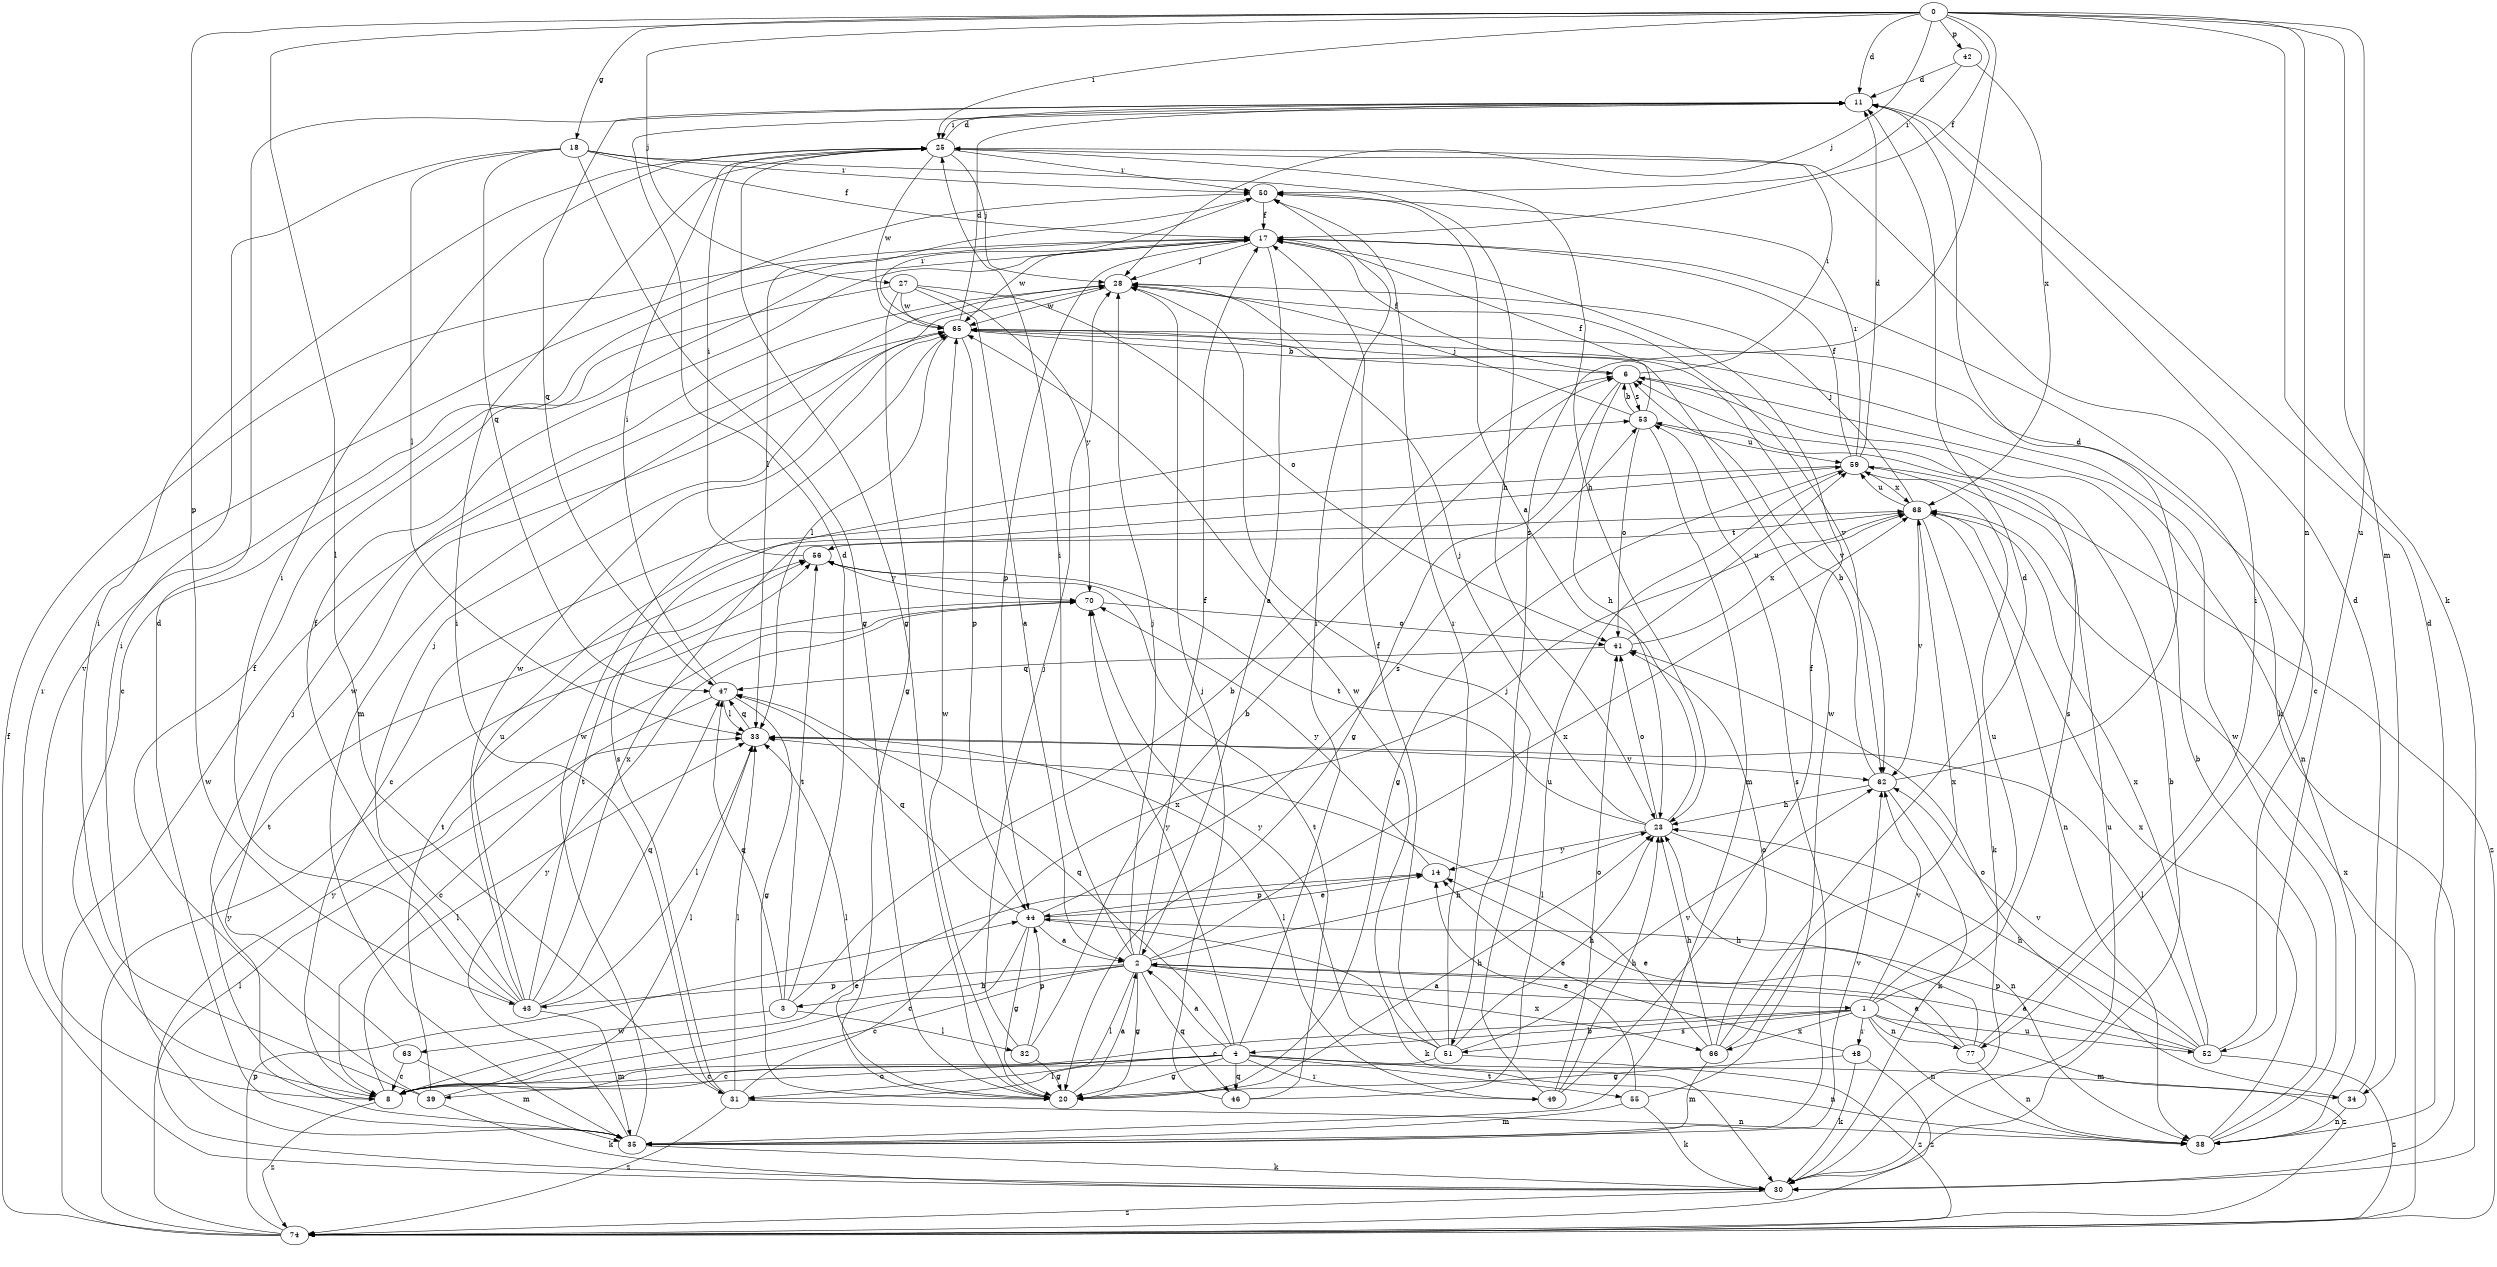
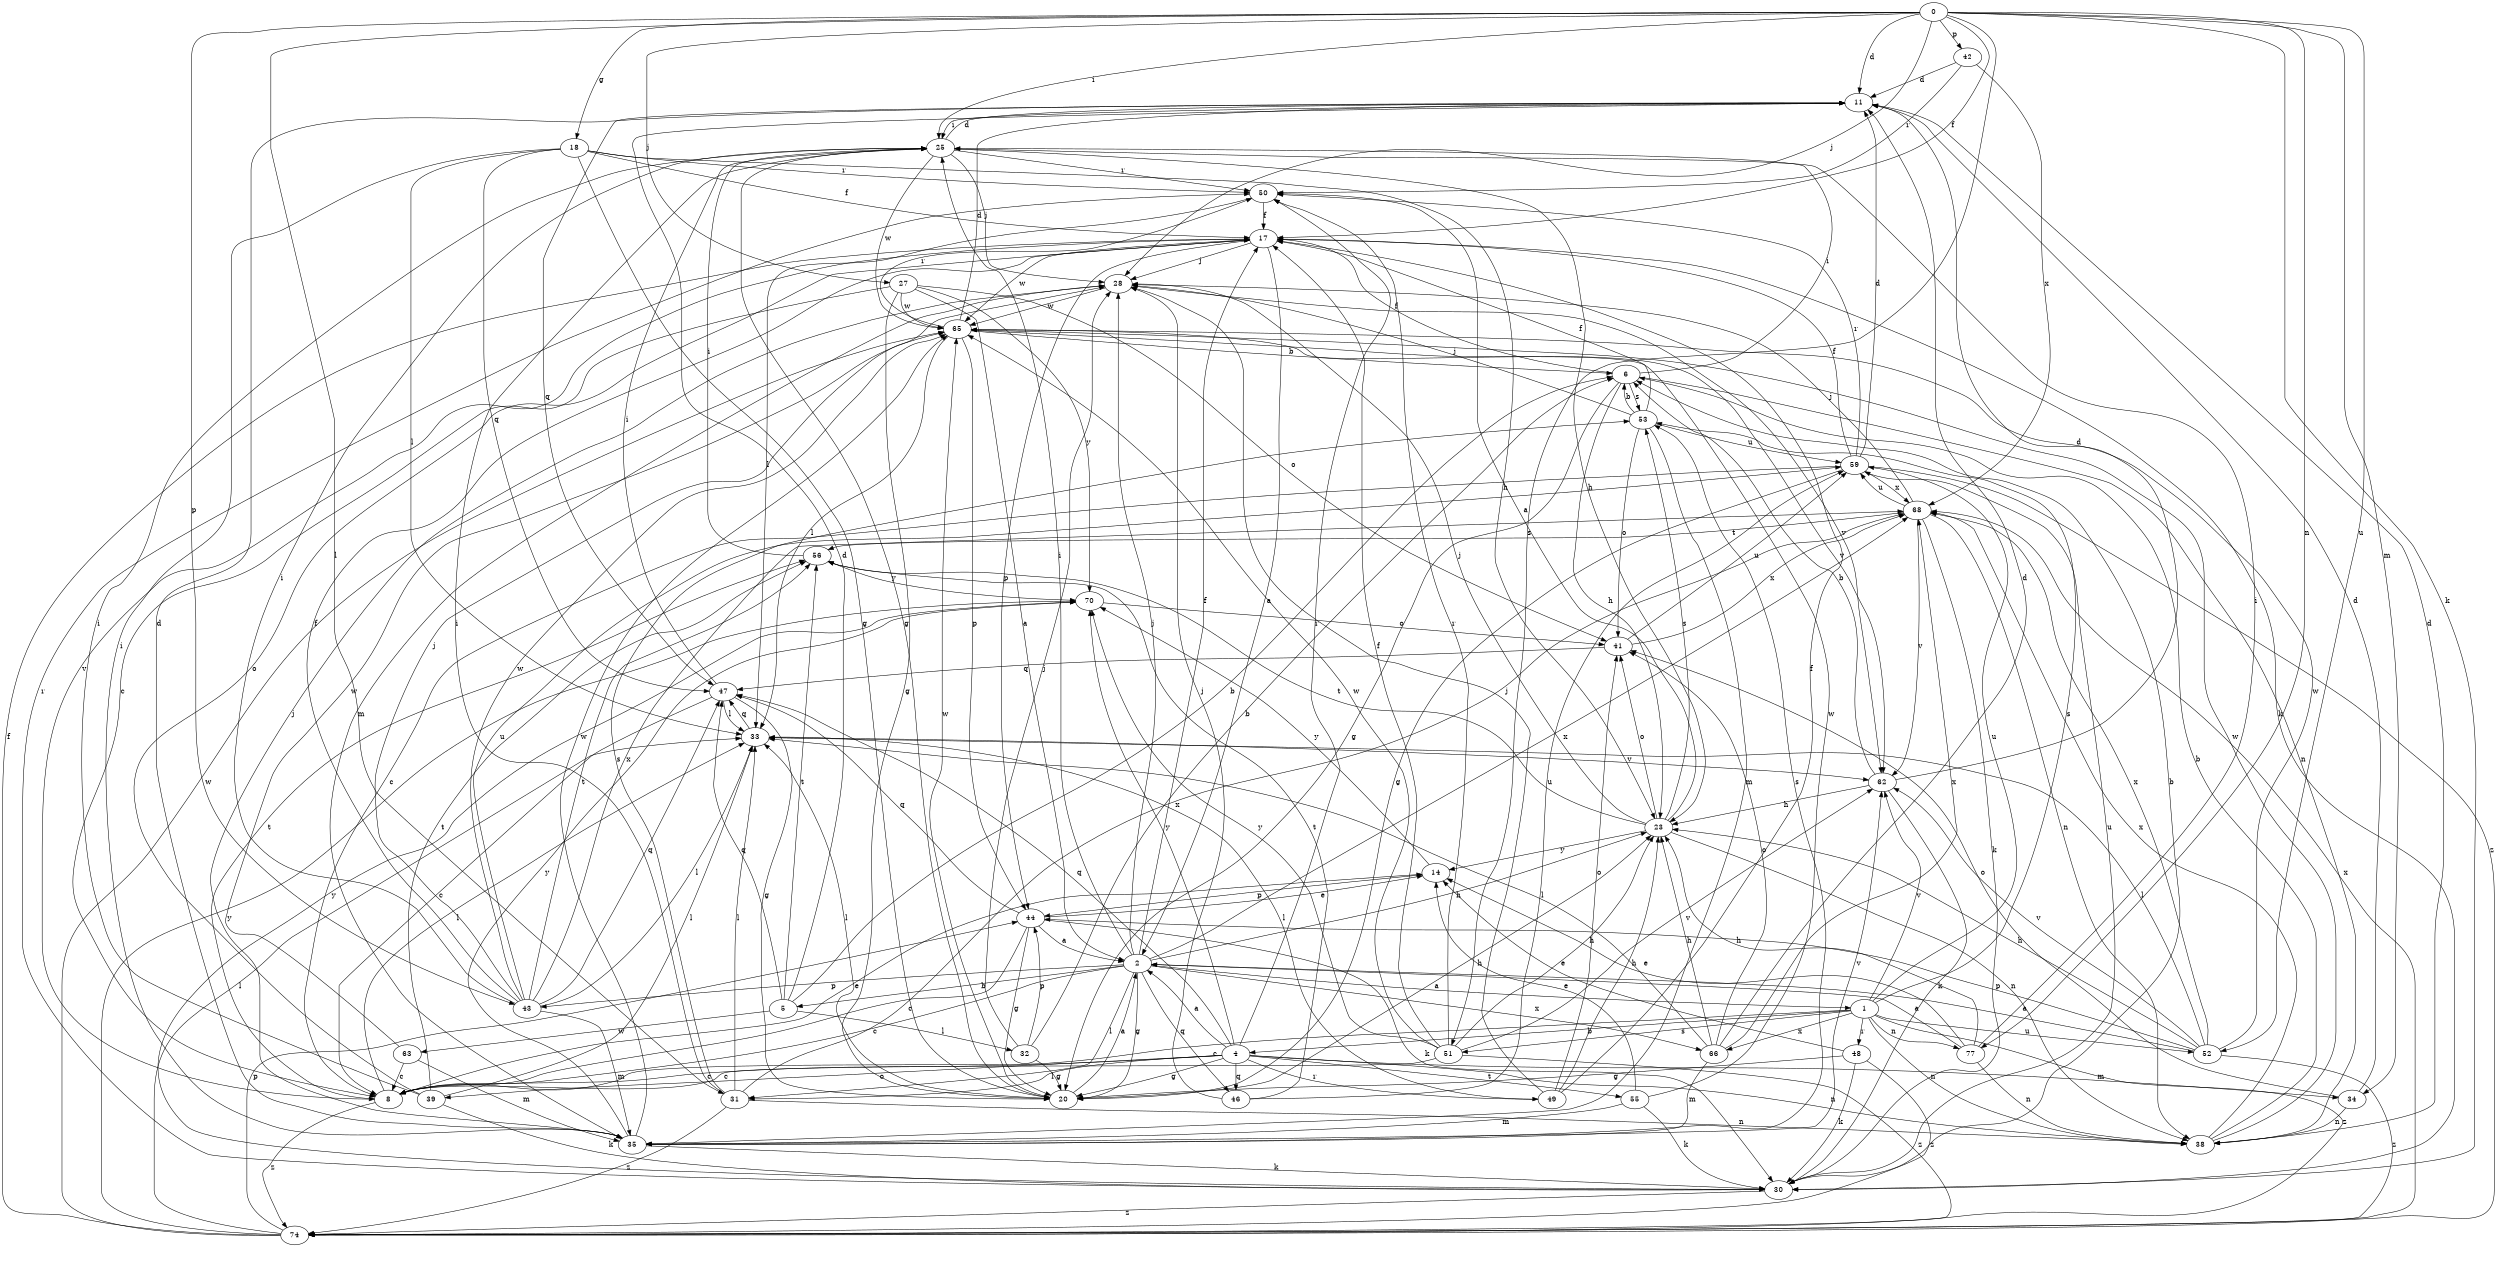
edge "39" -> "17": label "f" -> "o"
edge "52" -> "65": label "c" -> "w"
edge "44" -> "53": now "23" -> "53"
node "3": label "3" -> "5"
